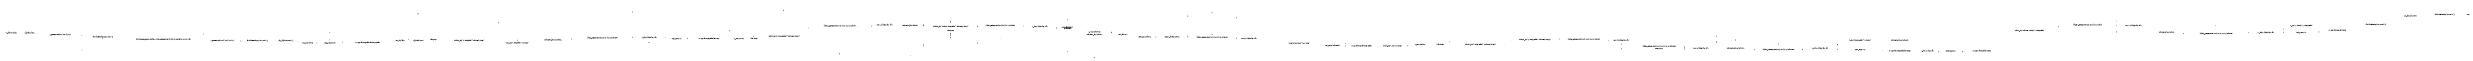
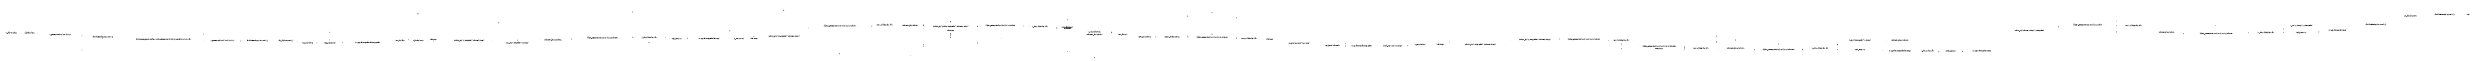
node "br label %for.inc23.i": added
node "%indvars.iv.next90.i = add conv i64 %indvars.iv89.i, 1": label "%indvars.iv.next90.i = add conv i64 %indvars.iv89.i, 1" -> "%indvars.iv.next90.i = add nsw i64 %indvars.iv89.i, 1"
